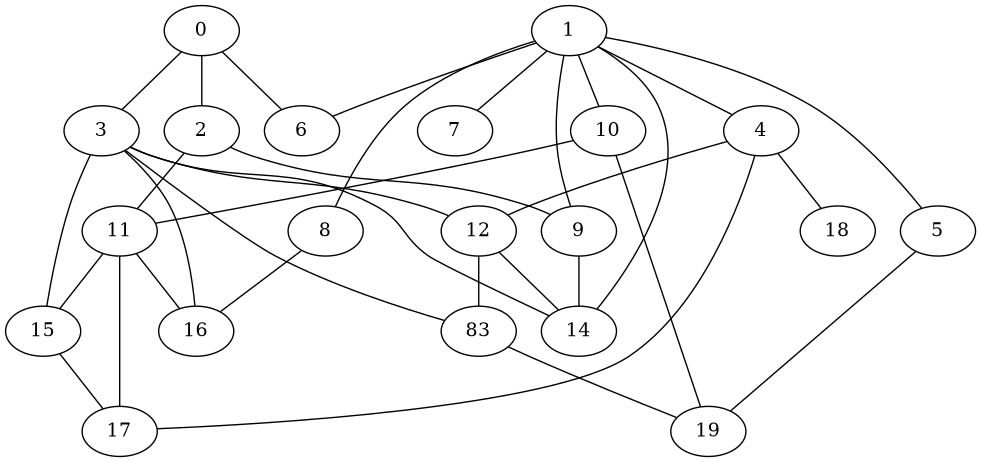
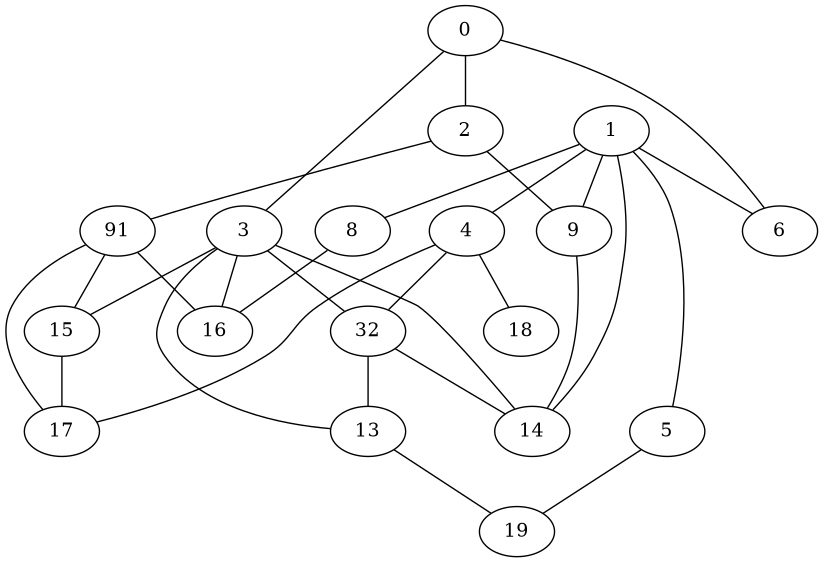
node "7": removed
node "10": removed
node "11": label "11" -> "91"
node "12": label "12" -> "32"
node "83": label "83" -> "13"
